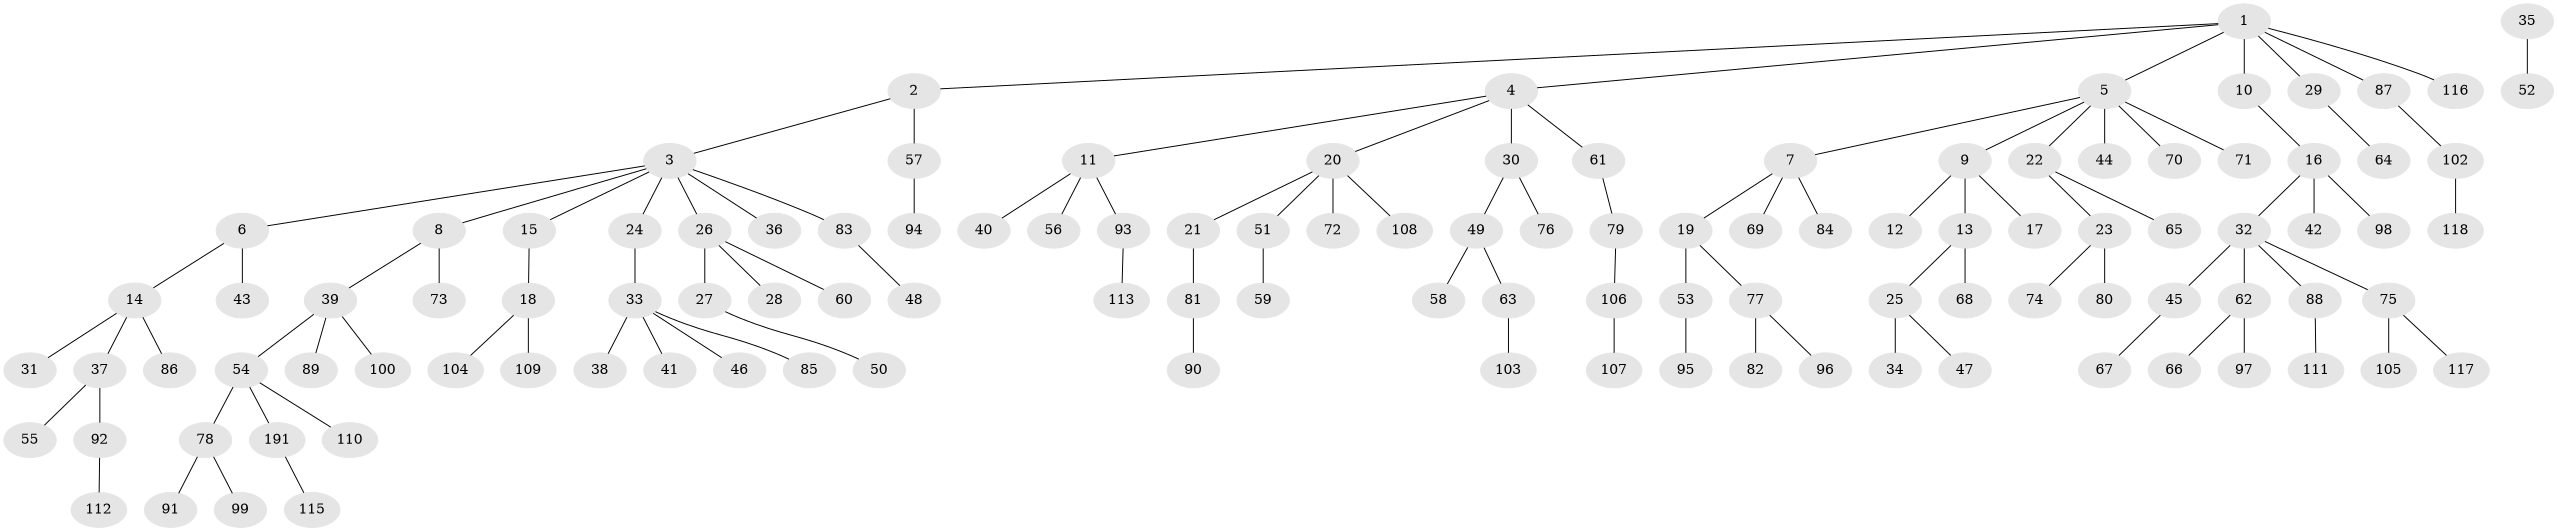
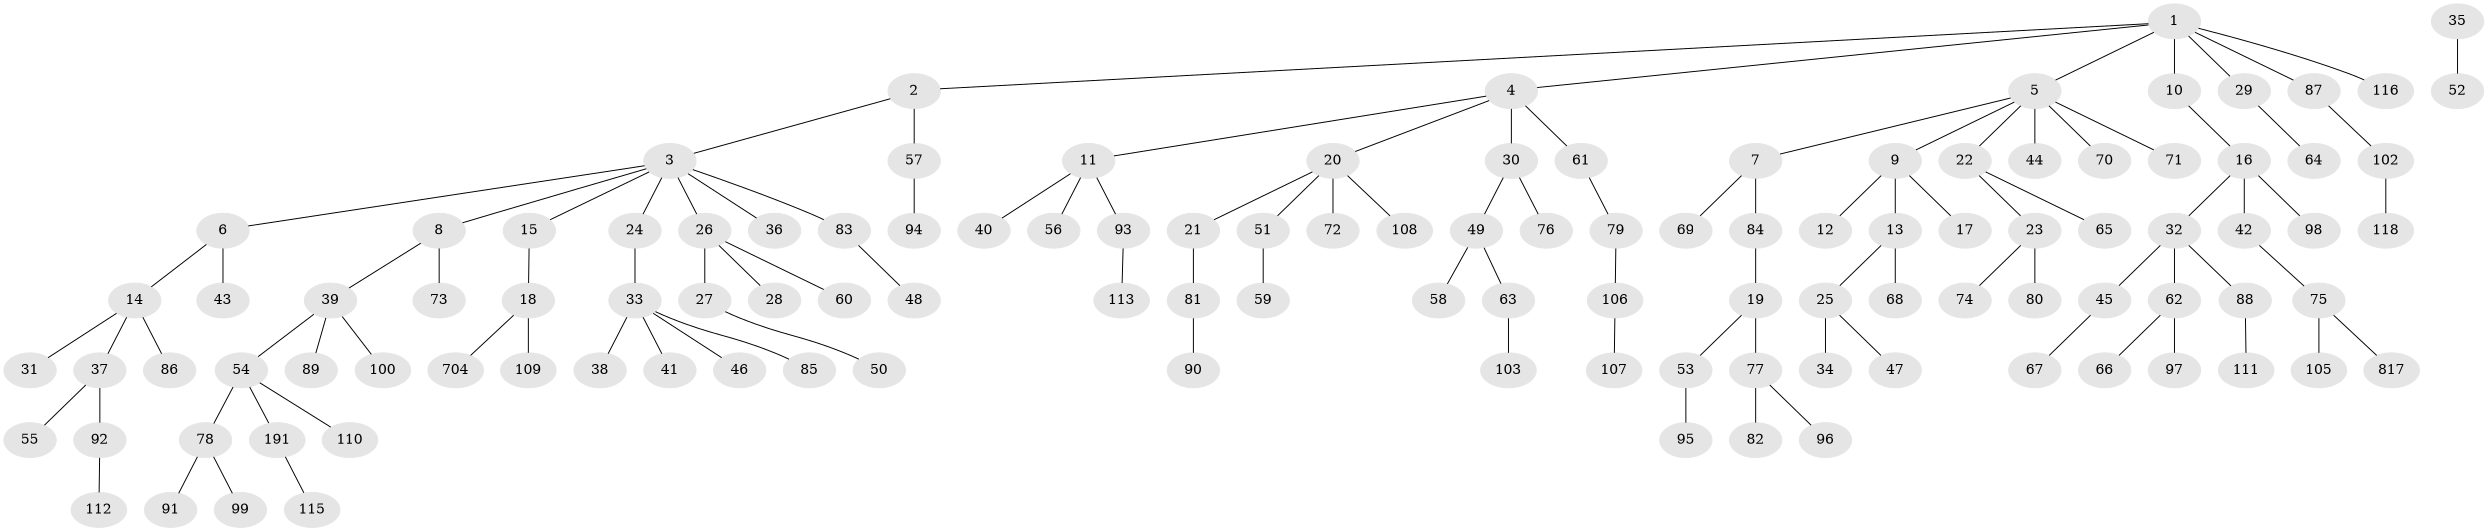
edge "7" -- "19": now "84" -- "19"
edge "32" -- "75": now "42" -- "75"
node "104": label "104" -> "704"
node "117": label "117" -> "817"
